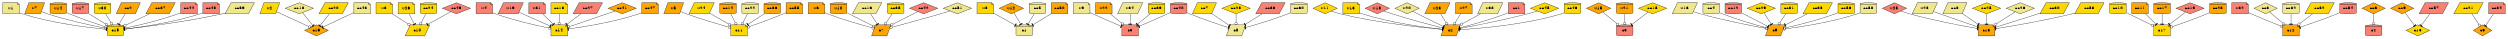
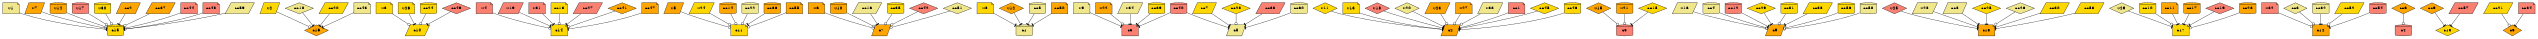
node "v29": added
